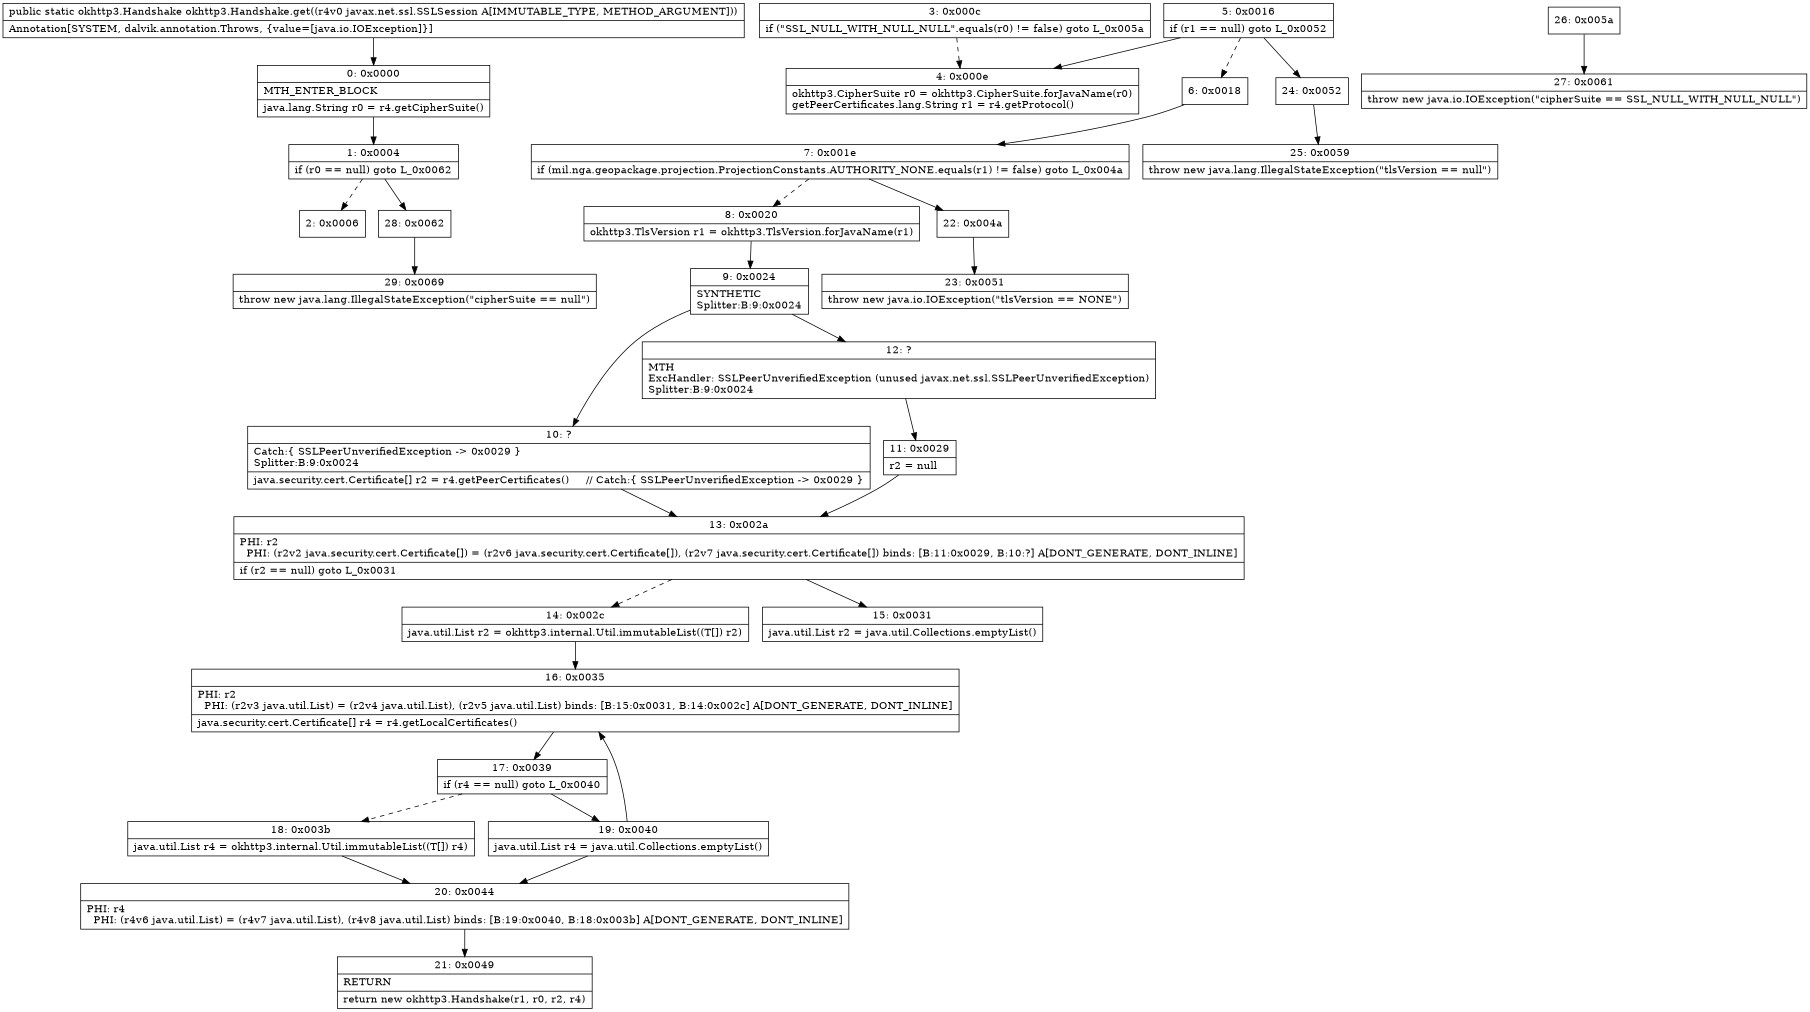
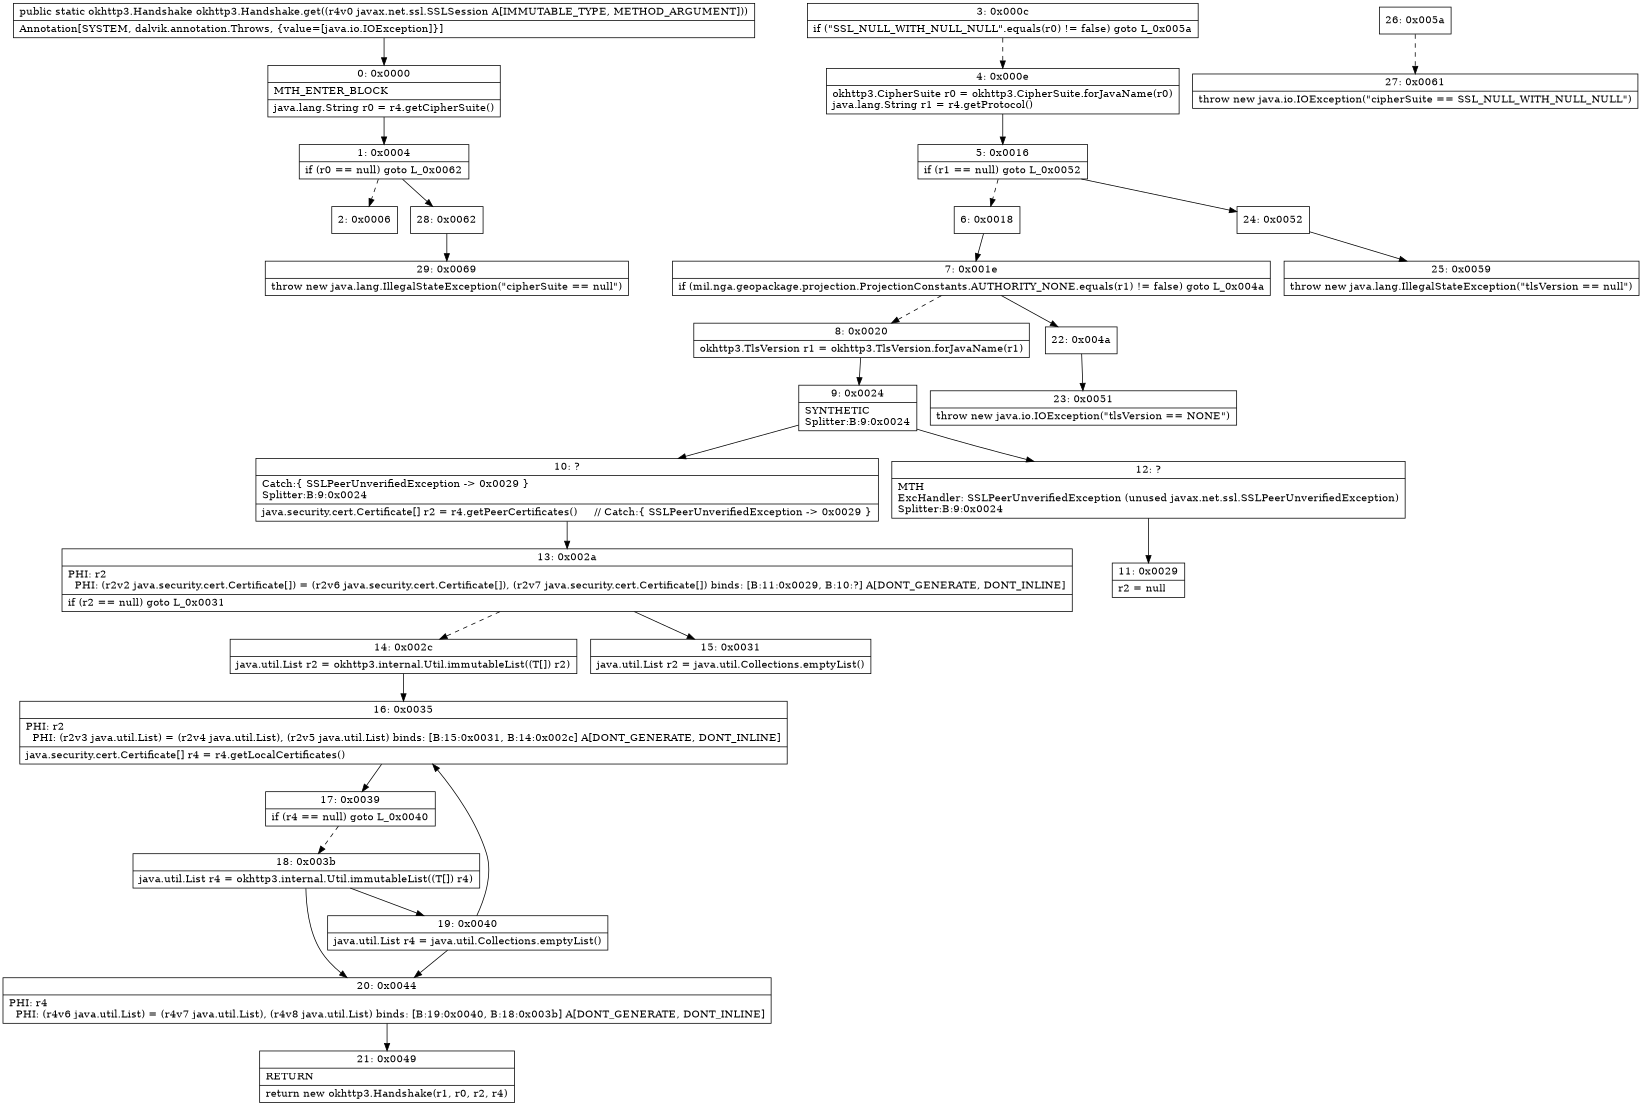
edge "26: 0x005a" -> "27: 0x0061": style solid -> dashed
edge "5: 0x0016" -> "4: 0x000e": reversed
node "4: 0x000e": text "getPeerCertificates.lang.String r1 = r4.getProtocol()" -> "java.lang.String r1 = r4.getProtocol()"
edge "11: 0x0029" -> "13: 0x002a": removed
edge "17: 0x0039" -> "19: 0x0040": now "18: 0x003b" -> "19: 0x0040"
